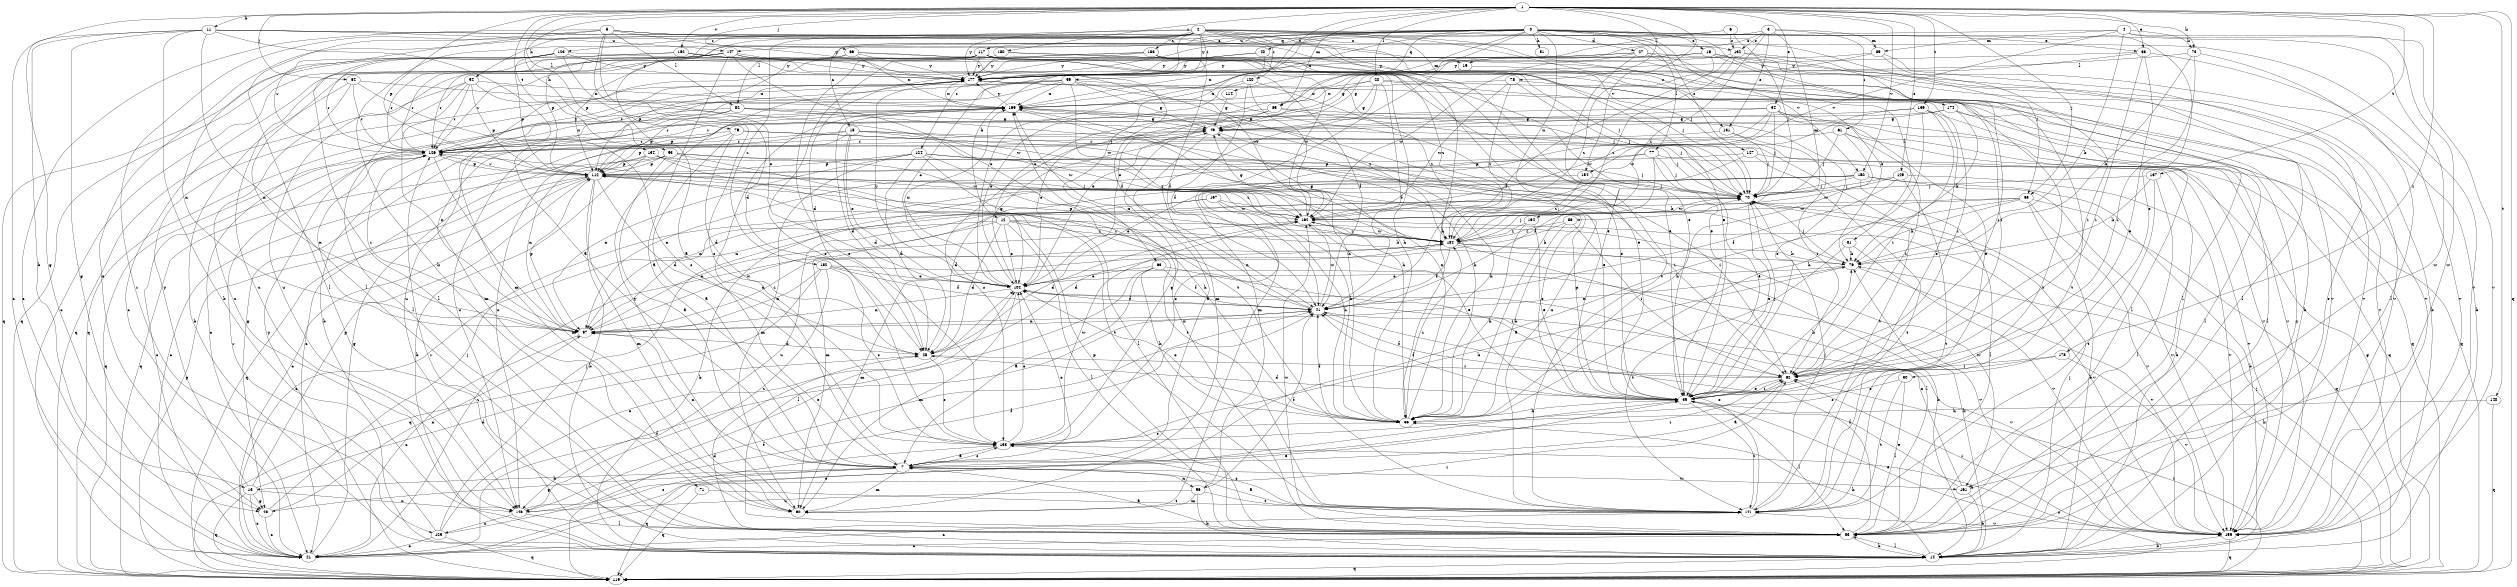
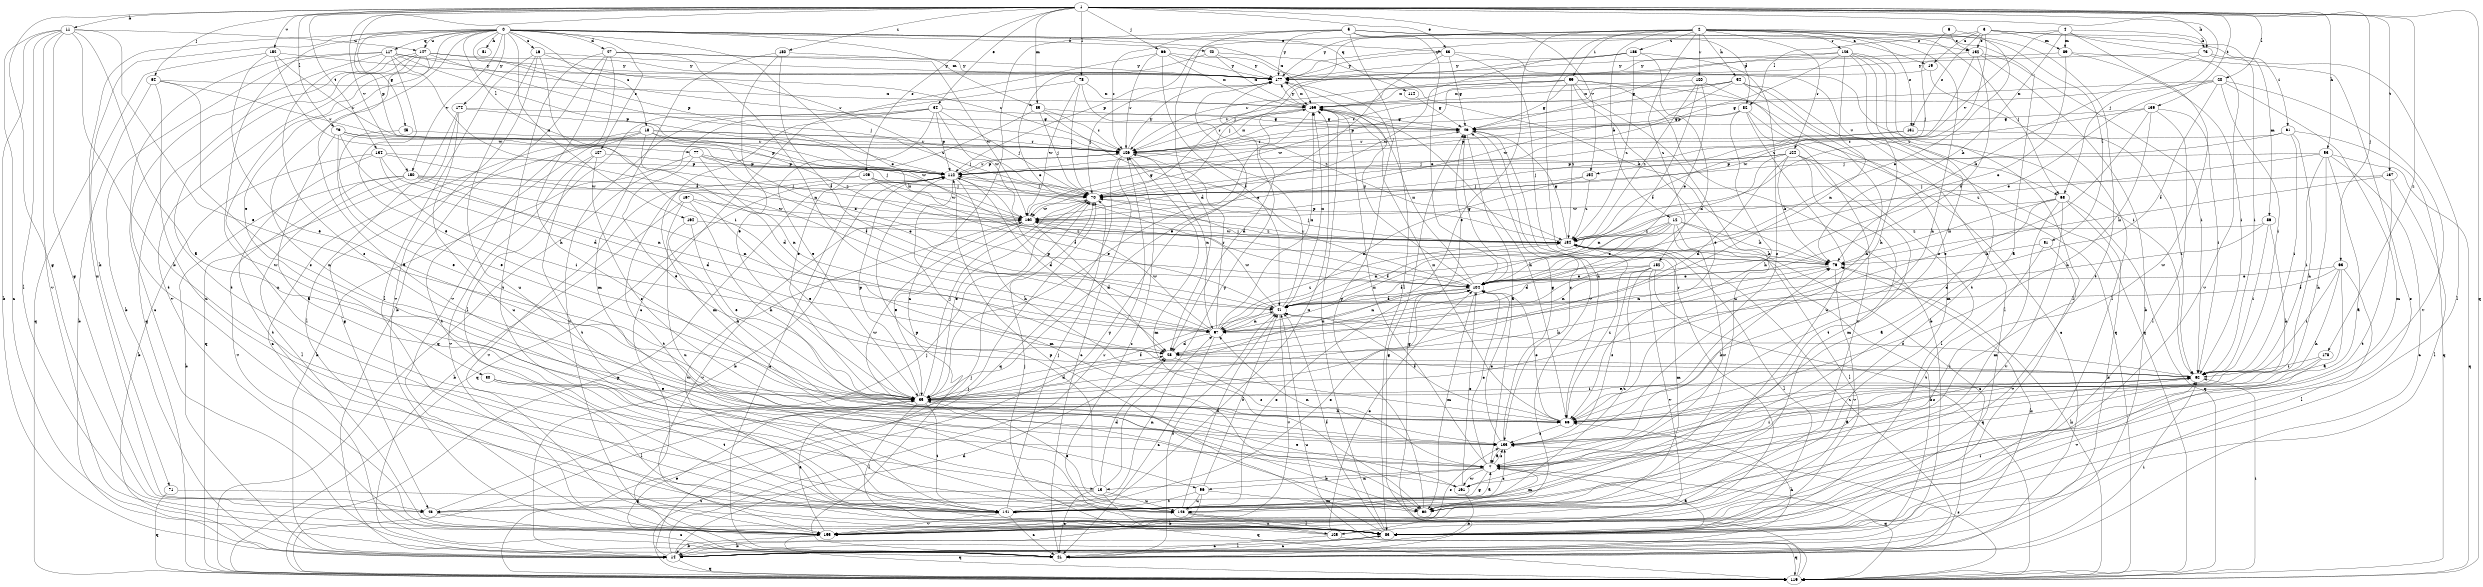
edge "73" -> "177": label "l" -> "y"
edge "40" -> "155": now "40" -> "68"
node "45": added
edge "14" -> "177": removed, label "y"
node "140": removed
edge "119" -> "41": label "f" -> "u"
edge "123" -> "141": added, label "t"
